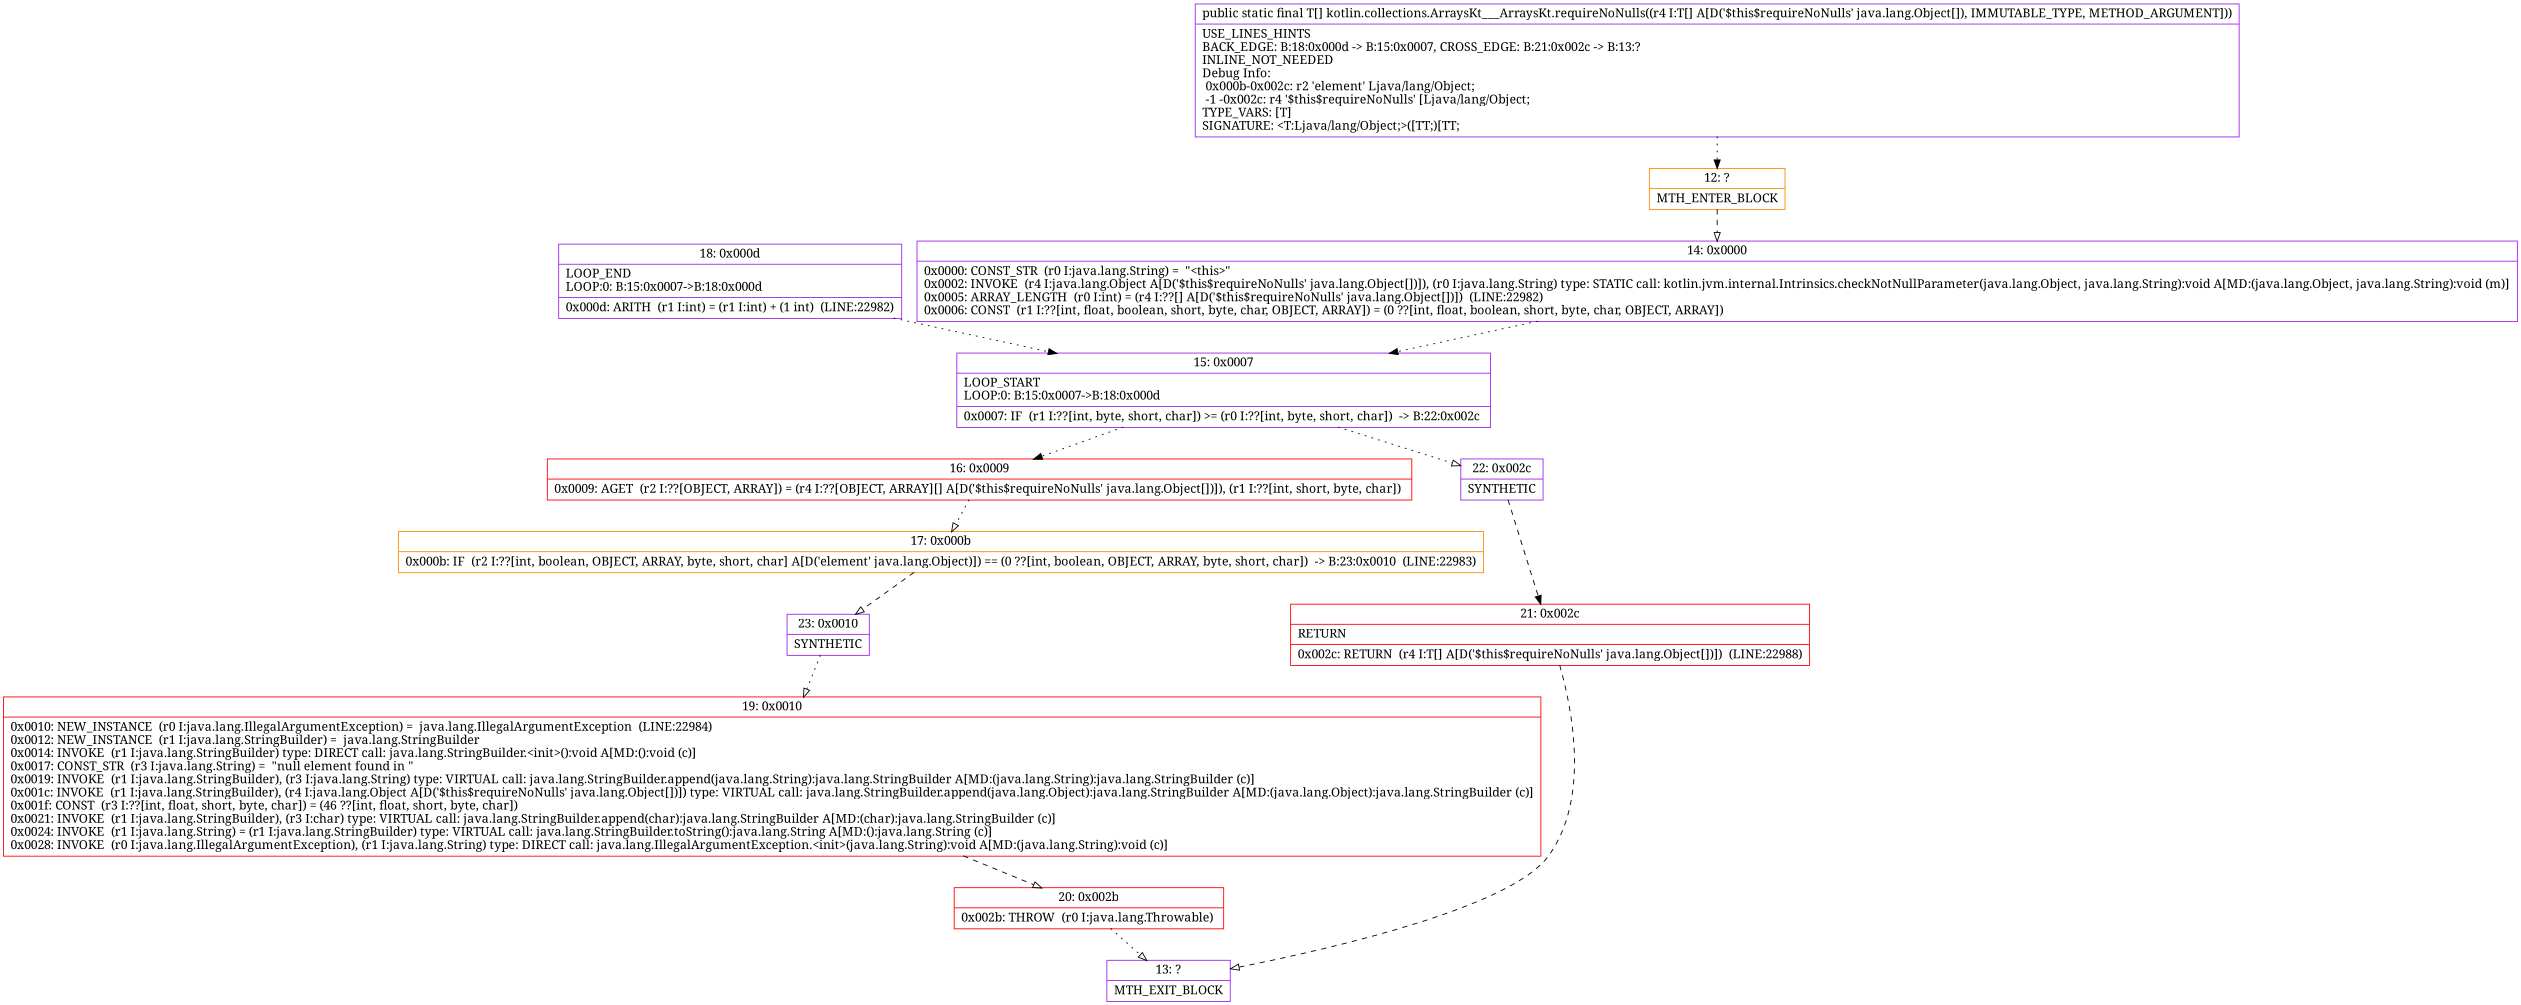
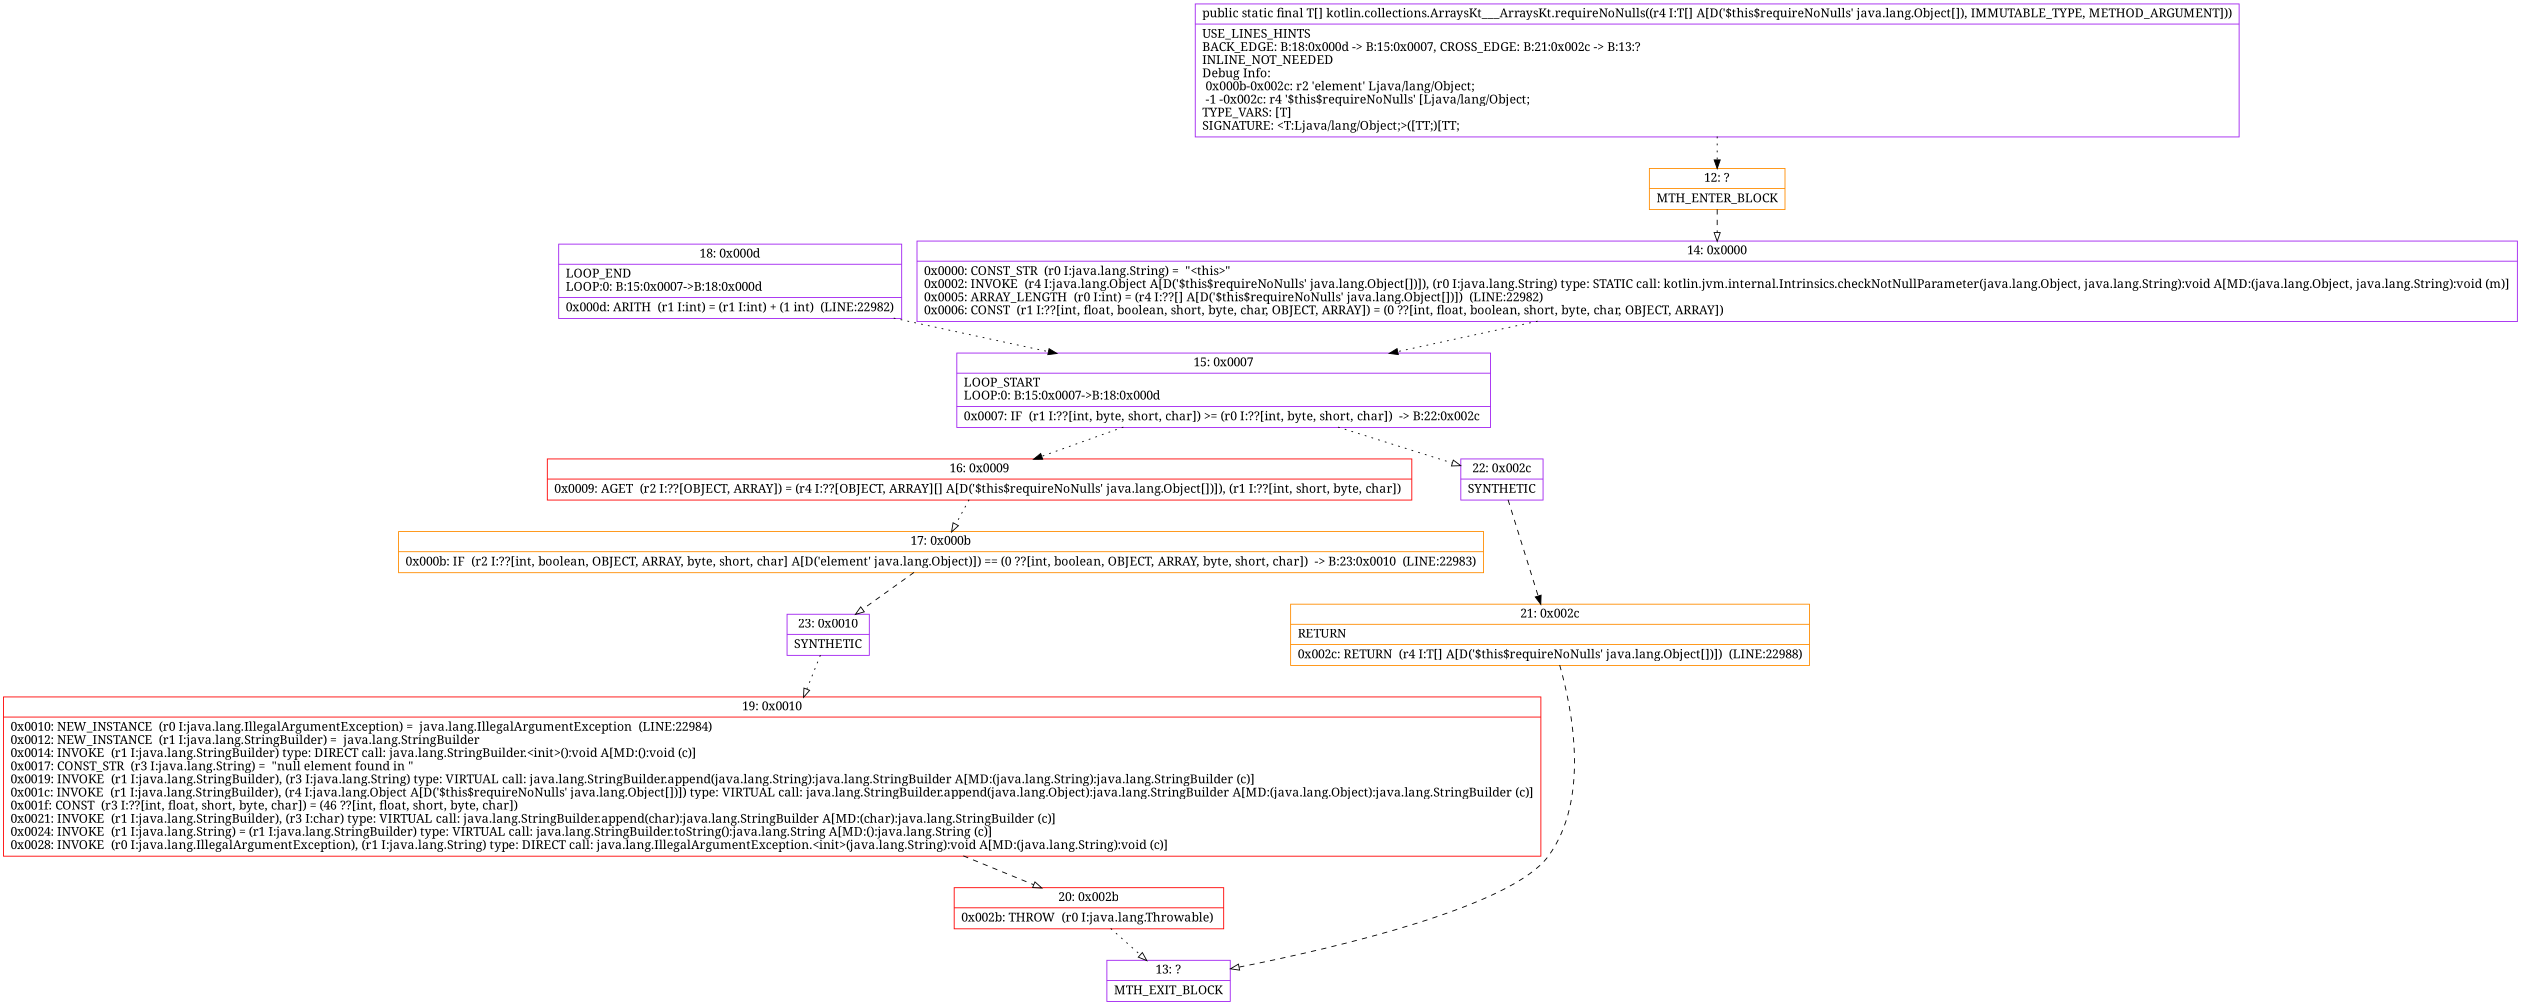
node "21: 0x002c": color red -> darkorange
